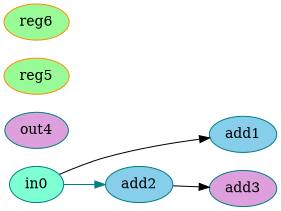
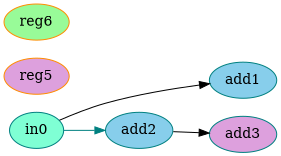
node "reg5": fillcolor palegreen -> plum
node "out4": removed
